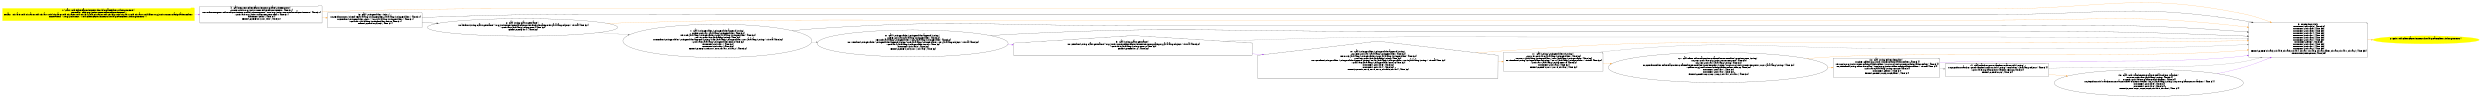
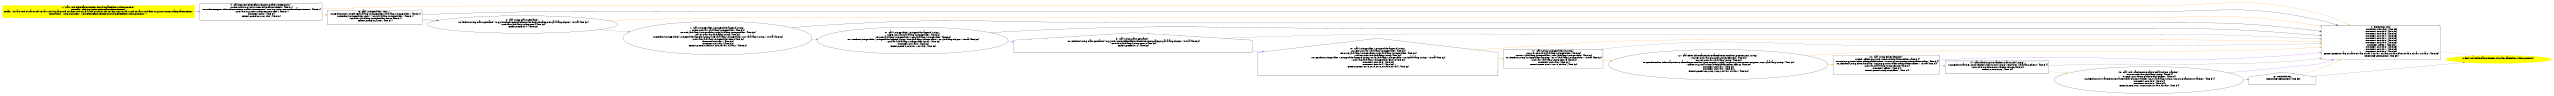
node "16:  method_body APPLY_ABSTRACTION; [line 35]": added
